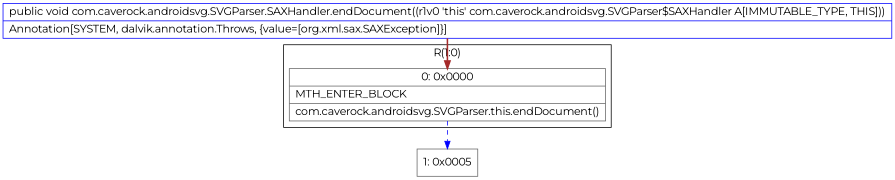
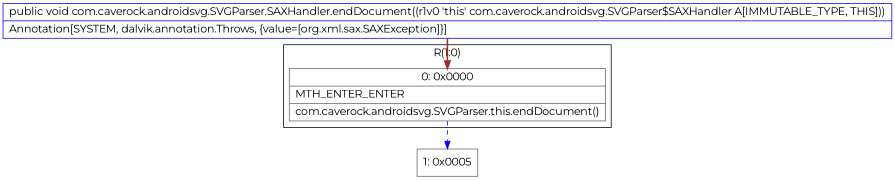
node "0: 0x0000": text "MTH_ENTER_BLOCK" -> "MTH_ENTER_ENTER"
